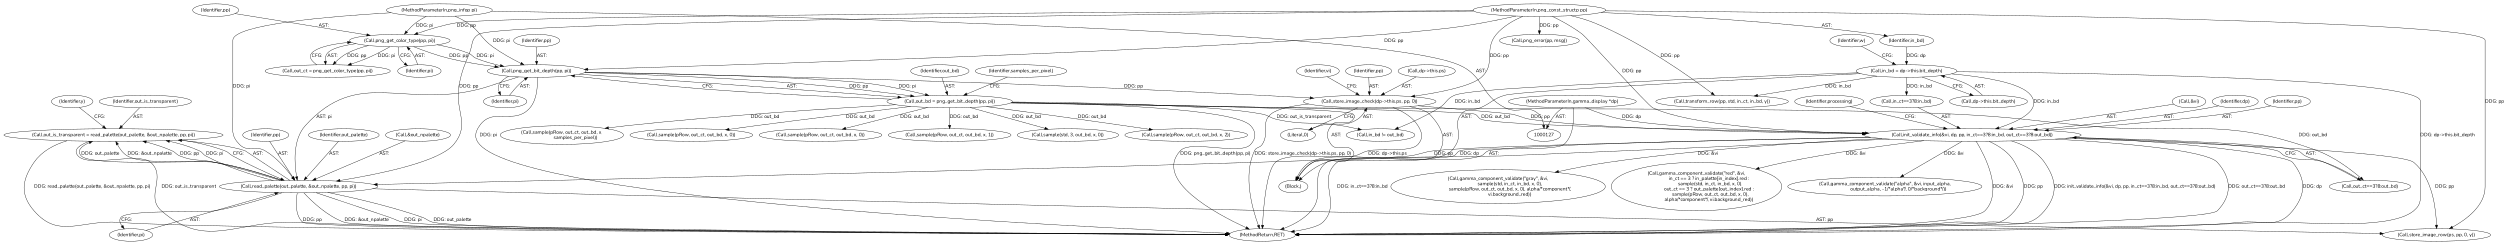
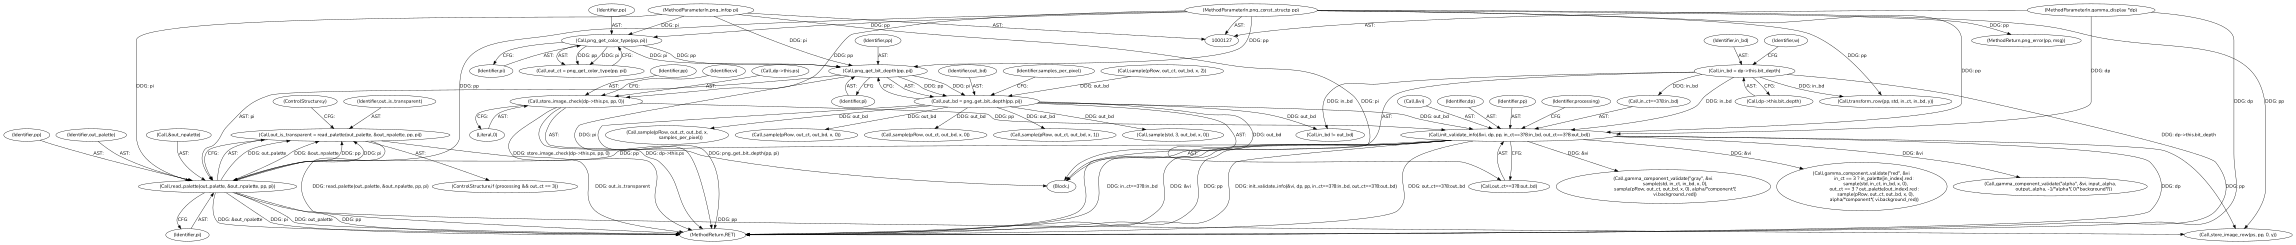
edge "(MethodParameterIn,png_const_structp pp)" -> "(Identifier,in_bd)": now "(MethodParameterIn,png_const_structp pp)" -> "1000127"
node "(Call,png_error(pp, msg))": label "(Call,png_error(pp, msg))" -> "(MethodReturn,png_error(pp, msg))"
edge "(Identifier,in_bd)" -> "(Call,in_bd = dp->this.bit_depth)": label "DDG: dp" -> "AST: "
edge "(Call,png_get_bit_depth(pp, pi))" -> "(Call,store_image_check(dp->this.ps, pp, 0))": removed, label "DDG: pp"
node "(Identifier,y)": label "(Identifier,y)" -> "(ControlStructure,y)"
edge "(Call,out_bd = png_get_bit_depth(pp, pi))" -> "(Call,in_bd != out_bd)": label "DDG: out_is_transparent" -> "DDG: out_bd"
edge "(Call,out_bd = png_get_bit_depth(pp, pi))" -> "(Call,sample(pRow, out_ct, out_bd, x, 2))": reversed
edge "(MethodParameterIn,png_infop pi)" -> "(MethodReturn,RET)": added, label "DDG: pi"
node "(ControlStructure,if (processing && out_ct == 3))": added
edge "(Call,read_palette(out_palette, &out_npalette, pp, pi))" -> "(Call,store_image_row(ps, pp, 0, y))": label "AST: pp" -> "DDG: pp"
